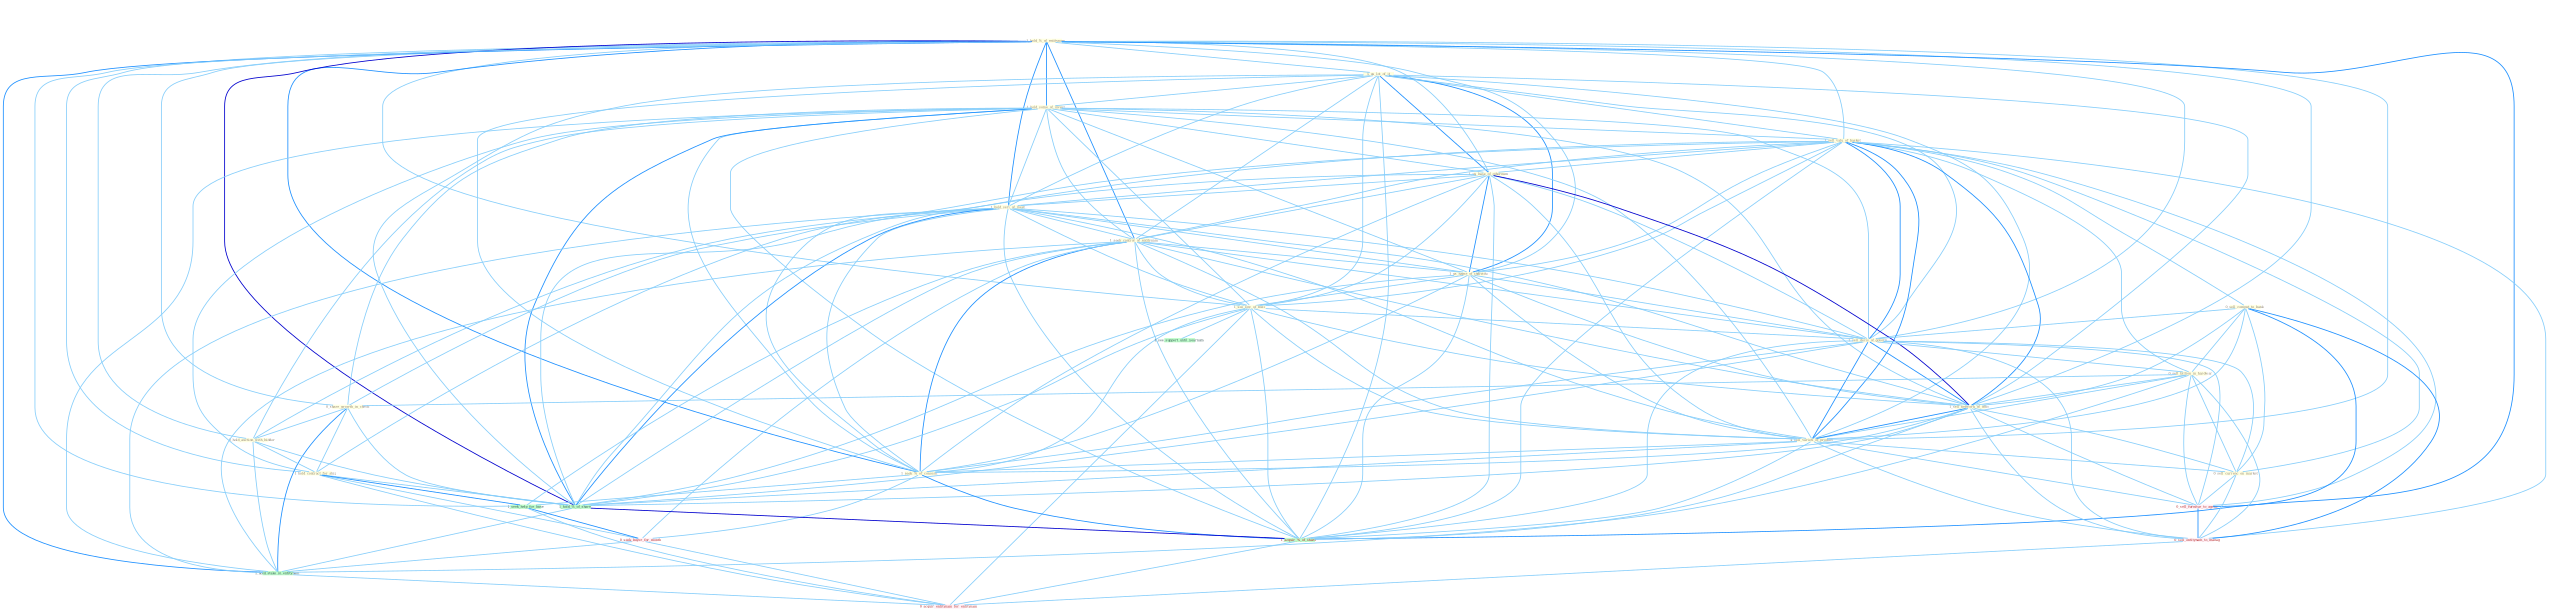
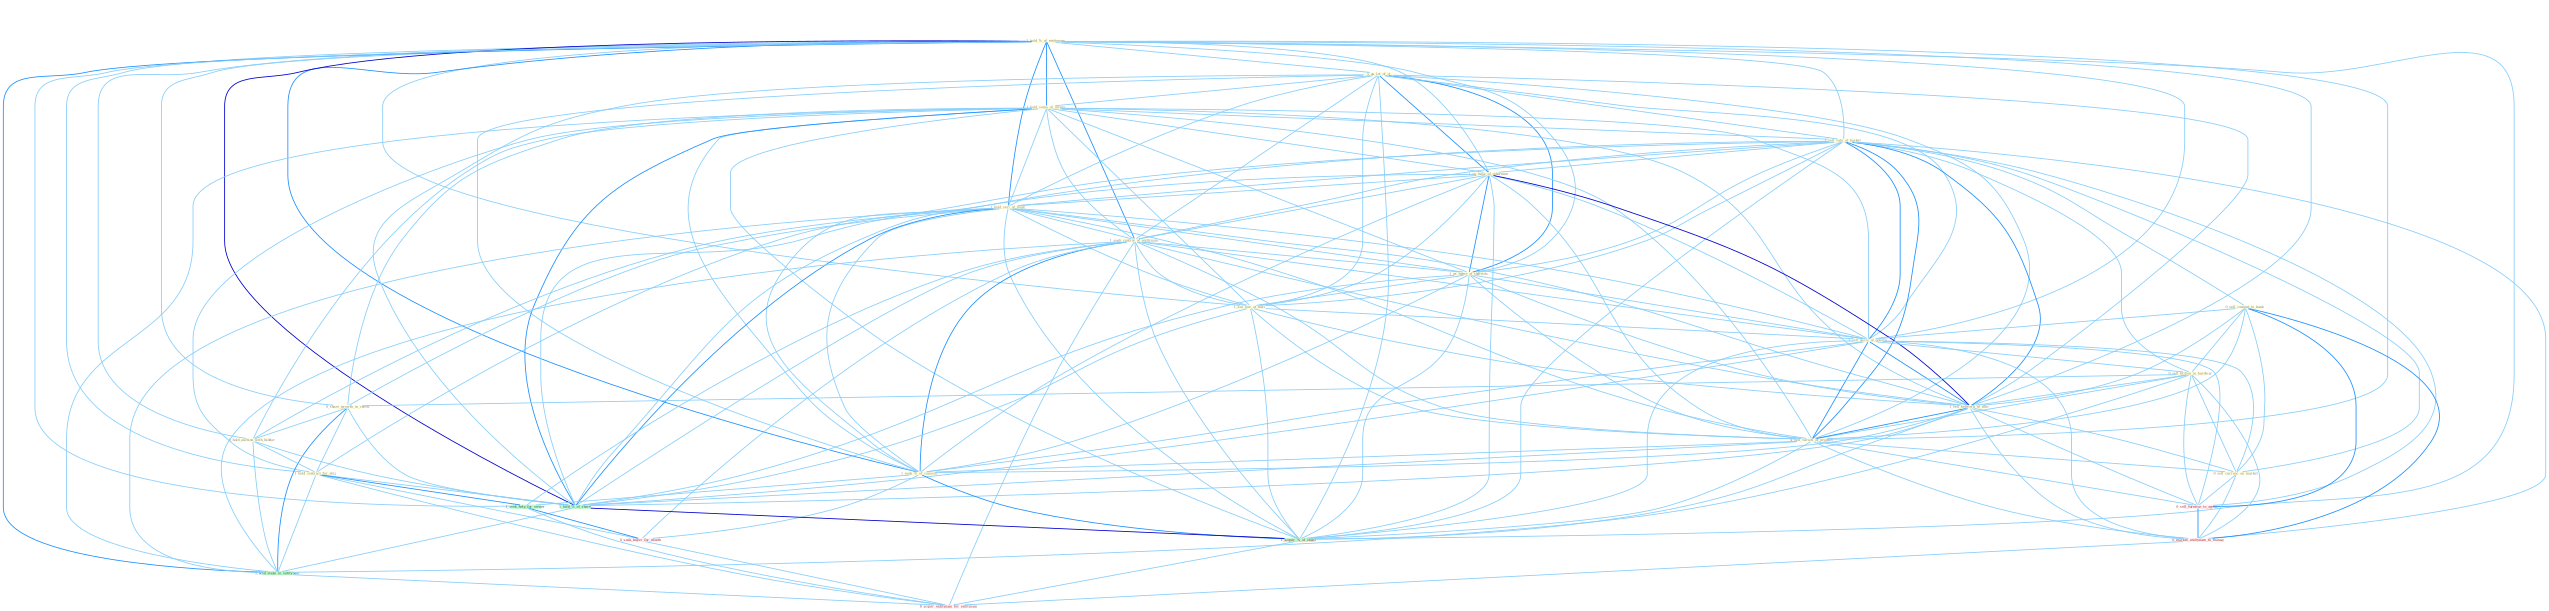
edge "1_hold_%_of_entitynam" -- "1_acquir_%_of_share": color #1e90ff -> #87cefa
node "1_see_support_until_yearnum": removed
edge "1_see_low_of_busi" -- "1_seek_%_of_concern": removed
edge "1_see_low_of_busi" -- "0_acquir_entitynam_for_entitynam": now "1_seek_control_of_entitynam" -- "0_acquir_entitynam_for_entitynam"
node "1_seek_help_for_base": label "1_seek_help_for_base" -> "1_seek_help_for_owner"
node "0_sell_entitynam_to_manag": label "0_sell_entitynam_to_manag" -> "0_market_entitynam_to_manag"
edge "0_seek_buyer_for_month" -- "1_hold_stake_in_entitynam": now "1_hold_contract_for_ship" -- "1_hold_stake_in_entitynam"
